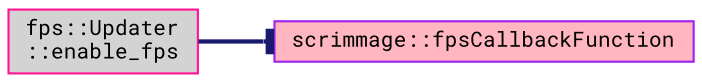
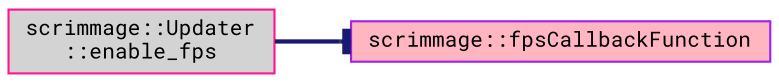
node "fps::Updater ::enable_fps": label "fps::Updater ::enable_fps" -> "scrimmage::Updater ::enable_fps"
